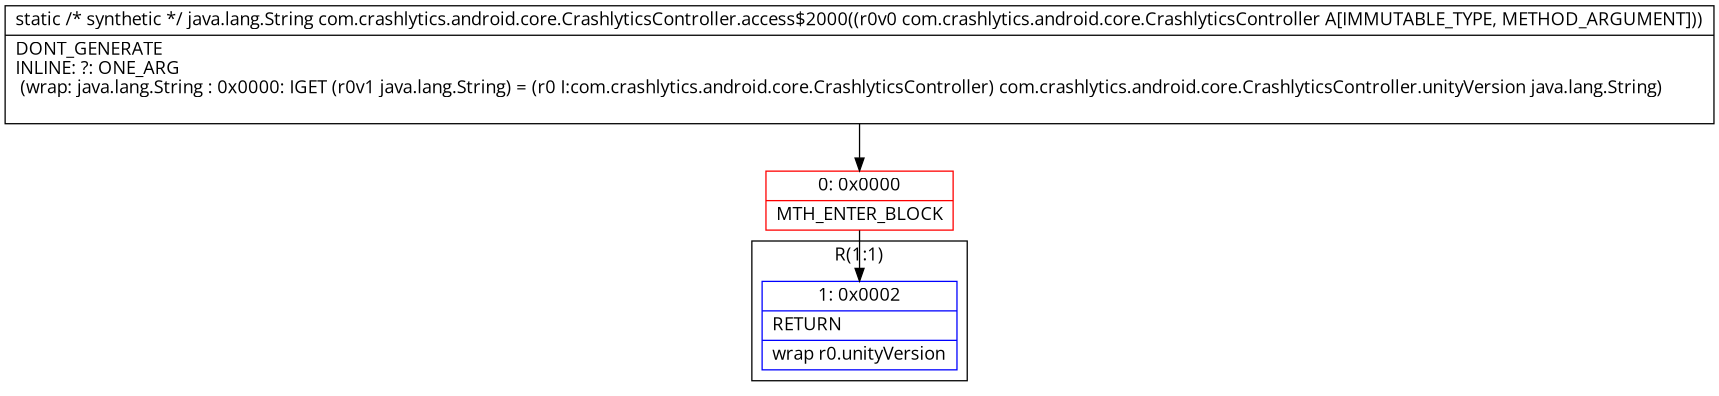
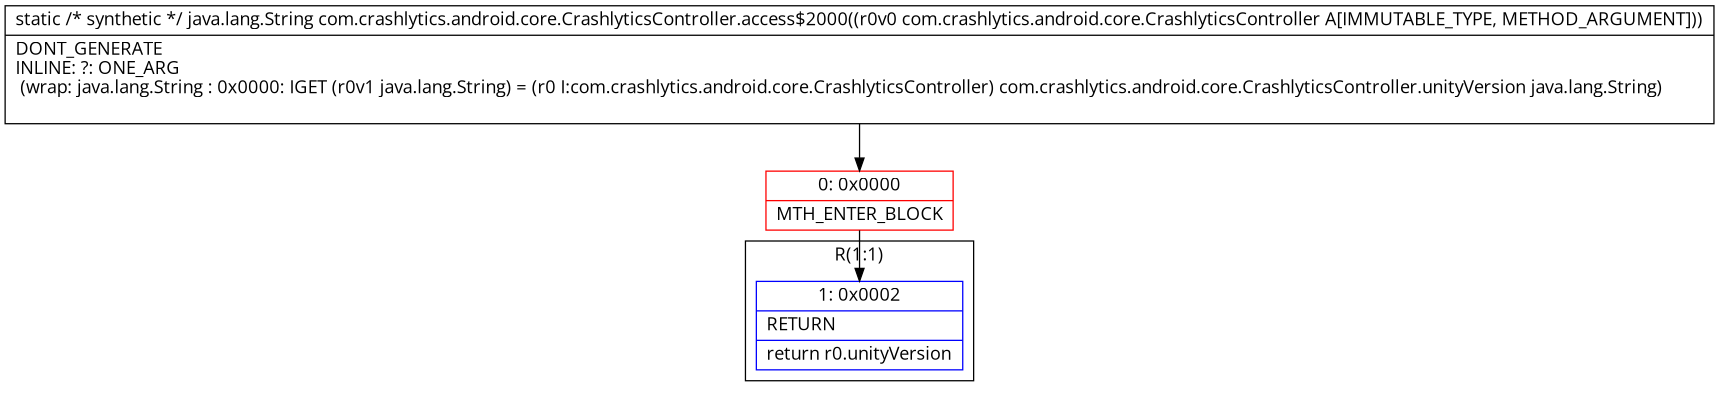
node "1: 0x0002": text "wrap r0.unityVersion" -> "return r0.unityVersion"
